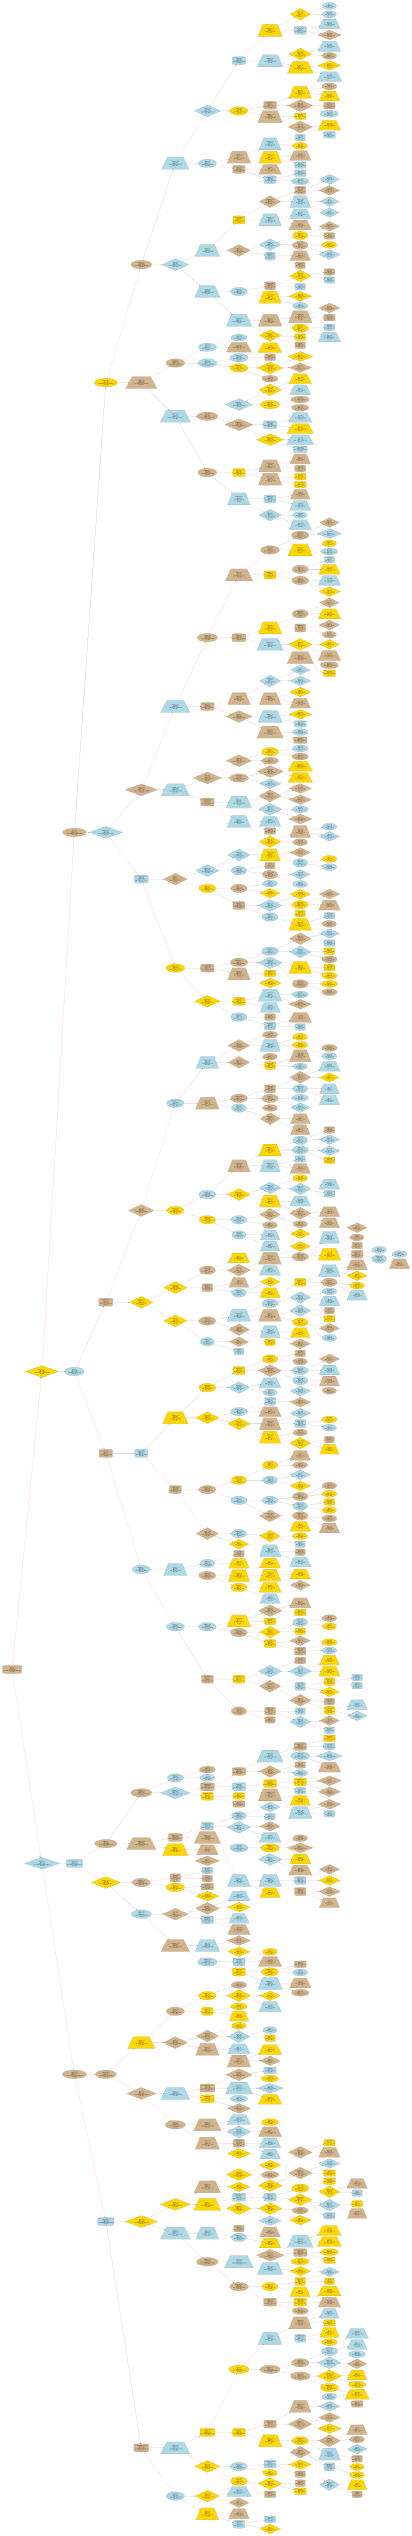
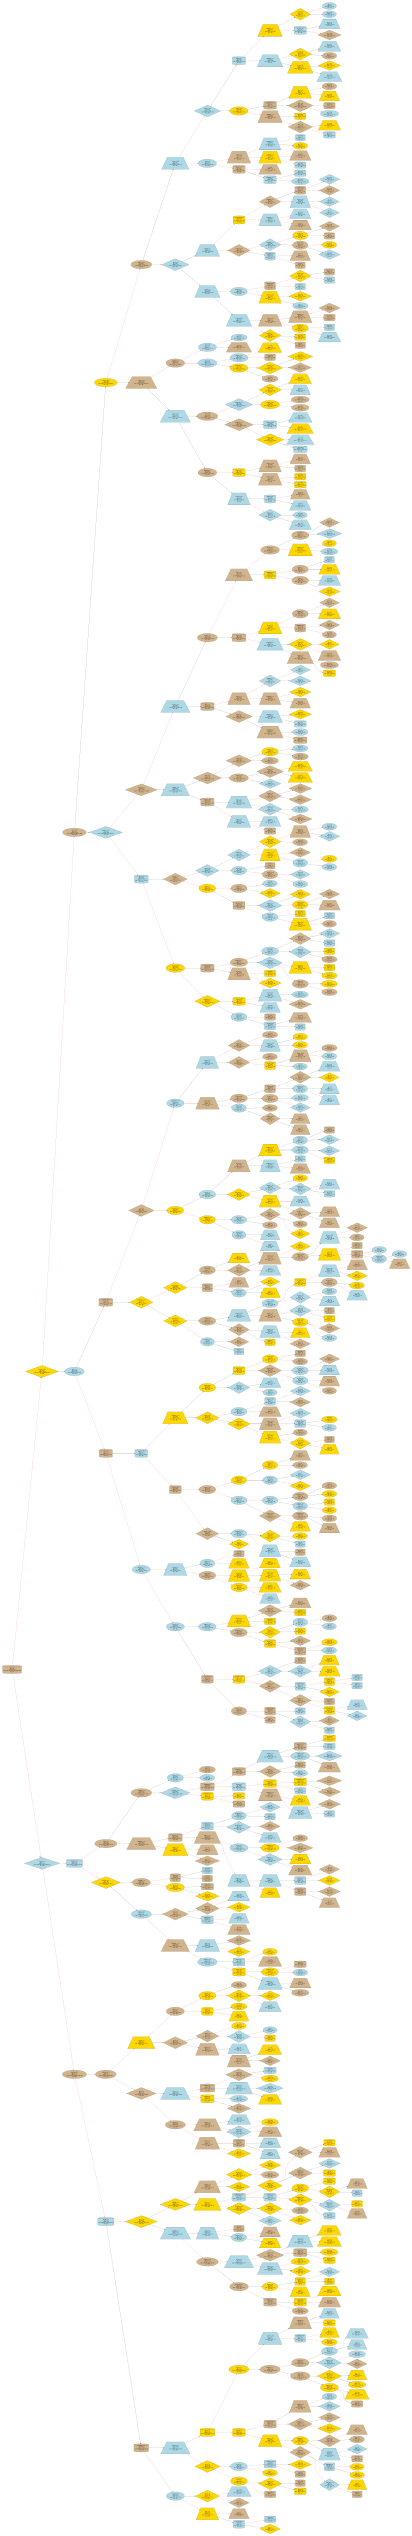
node "gini = 0.0 samples = 4 value = [0, 0, 0, 0, 4, 0] class = DL": fillcolor gold -> lightblue
